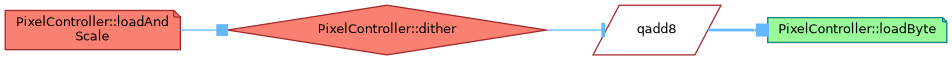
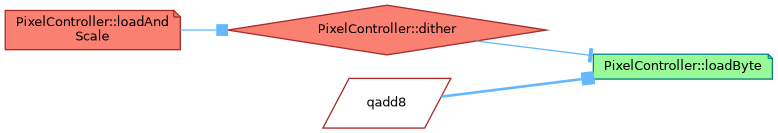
edge "PixelController::dither" -> "qadd8": now "PixelController::dither" -> "PixelController::loadByte"
